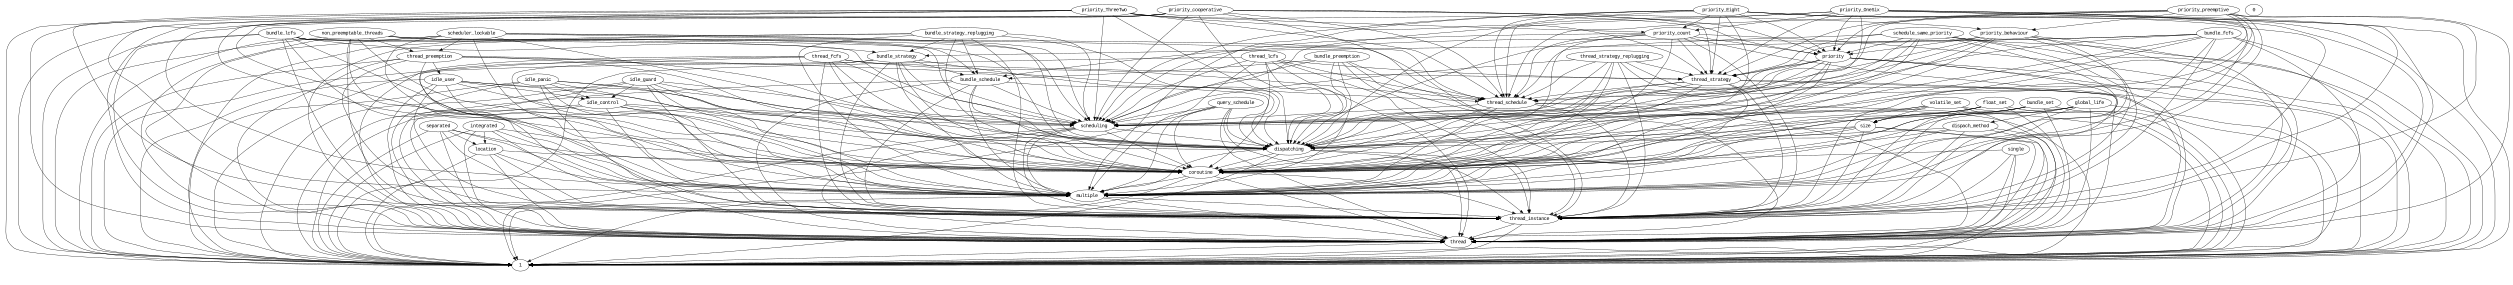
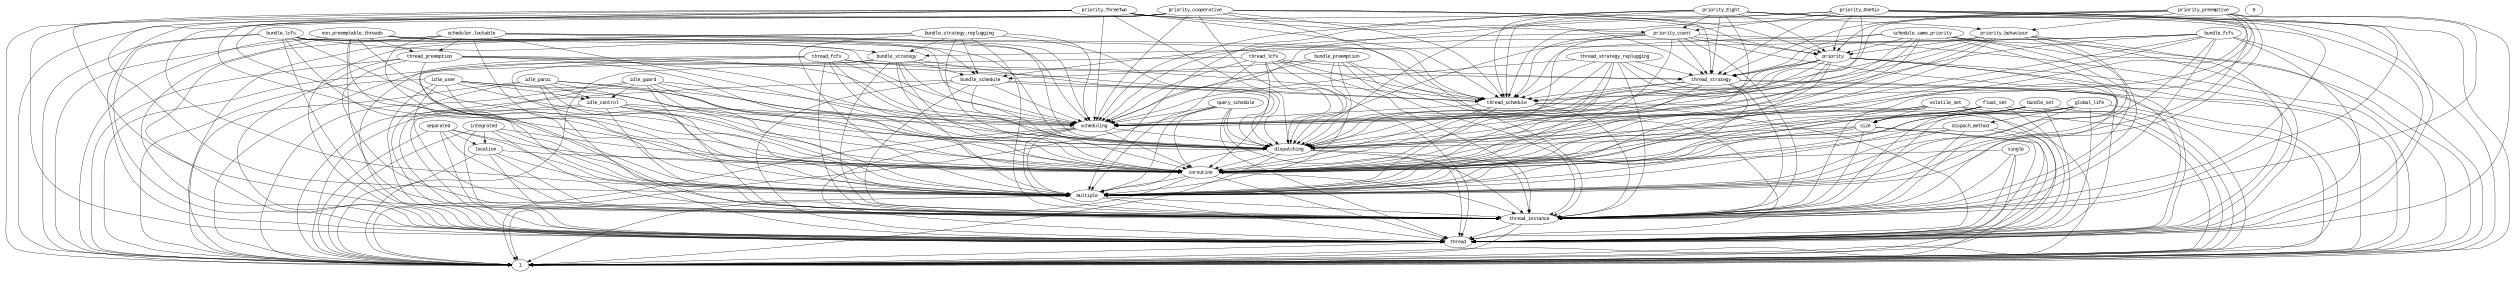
edge "thread_preemption" -> "idle_user": now "thread_preemption" -> "scheduling"
edge "bundle_schedule" -> "multiple": now "bundle_schedule" -> "thread_schedule"
